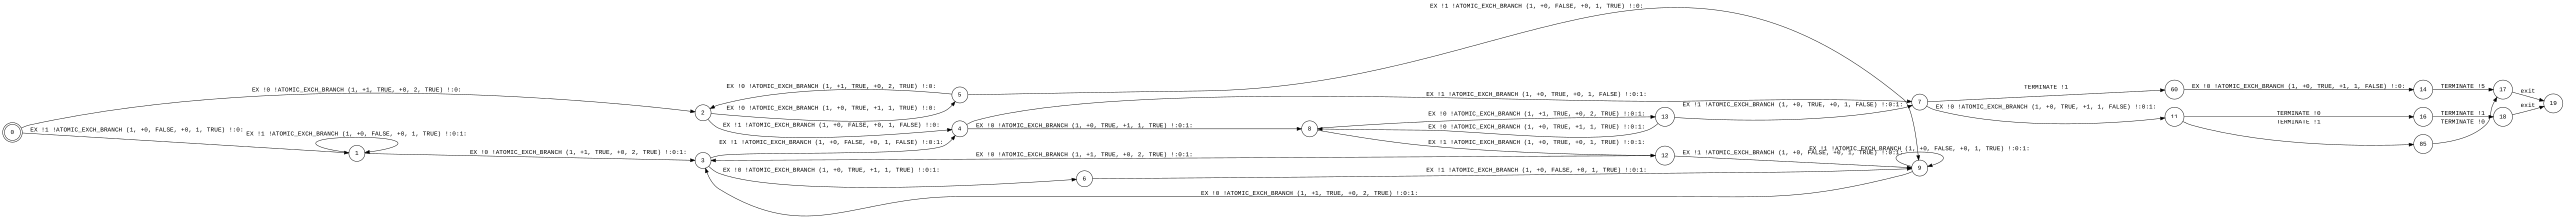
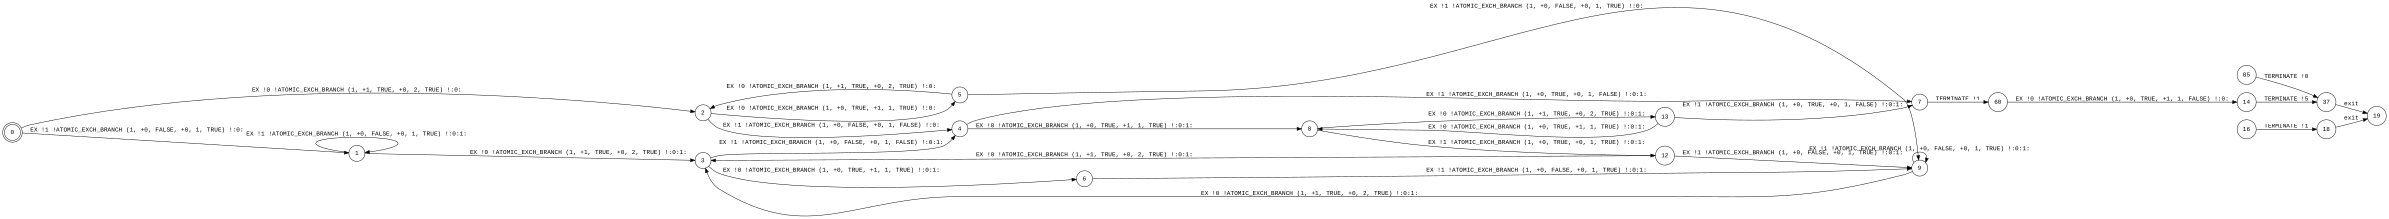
node "17": label "17" -> "37"
node "11": removed
